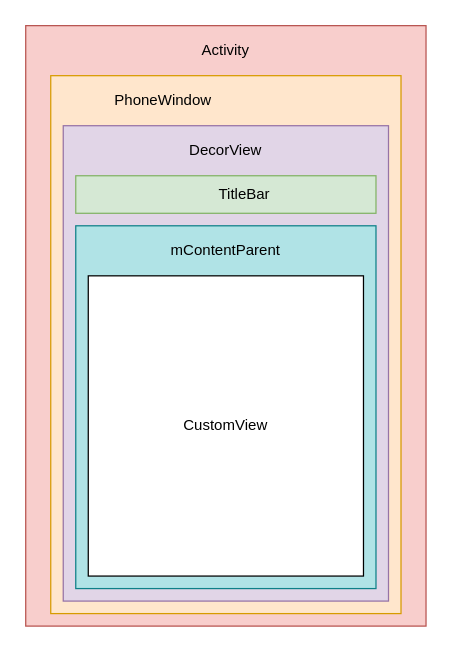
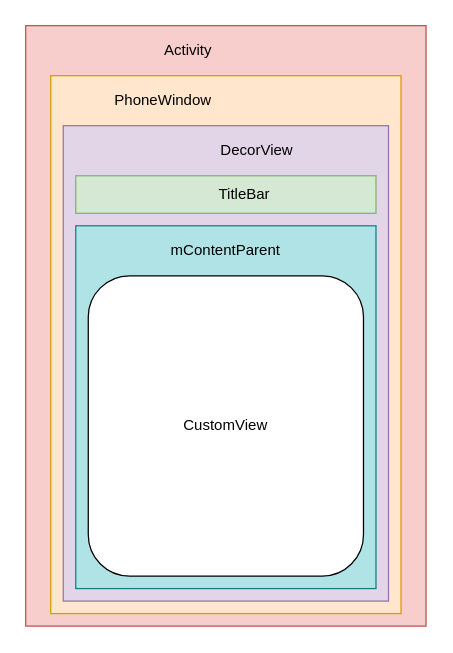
node "Activity": moved (226, 51) -> (188, 51)
node "DecorView": moved (226, 151) -> (257, 151)
node "CustomView": shape rectangle -> rounded rectangle
